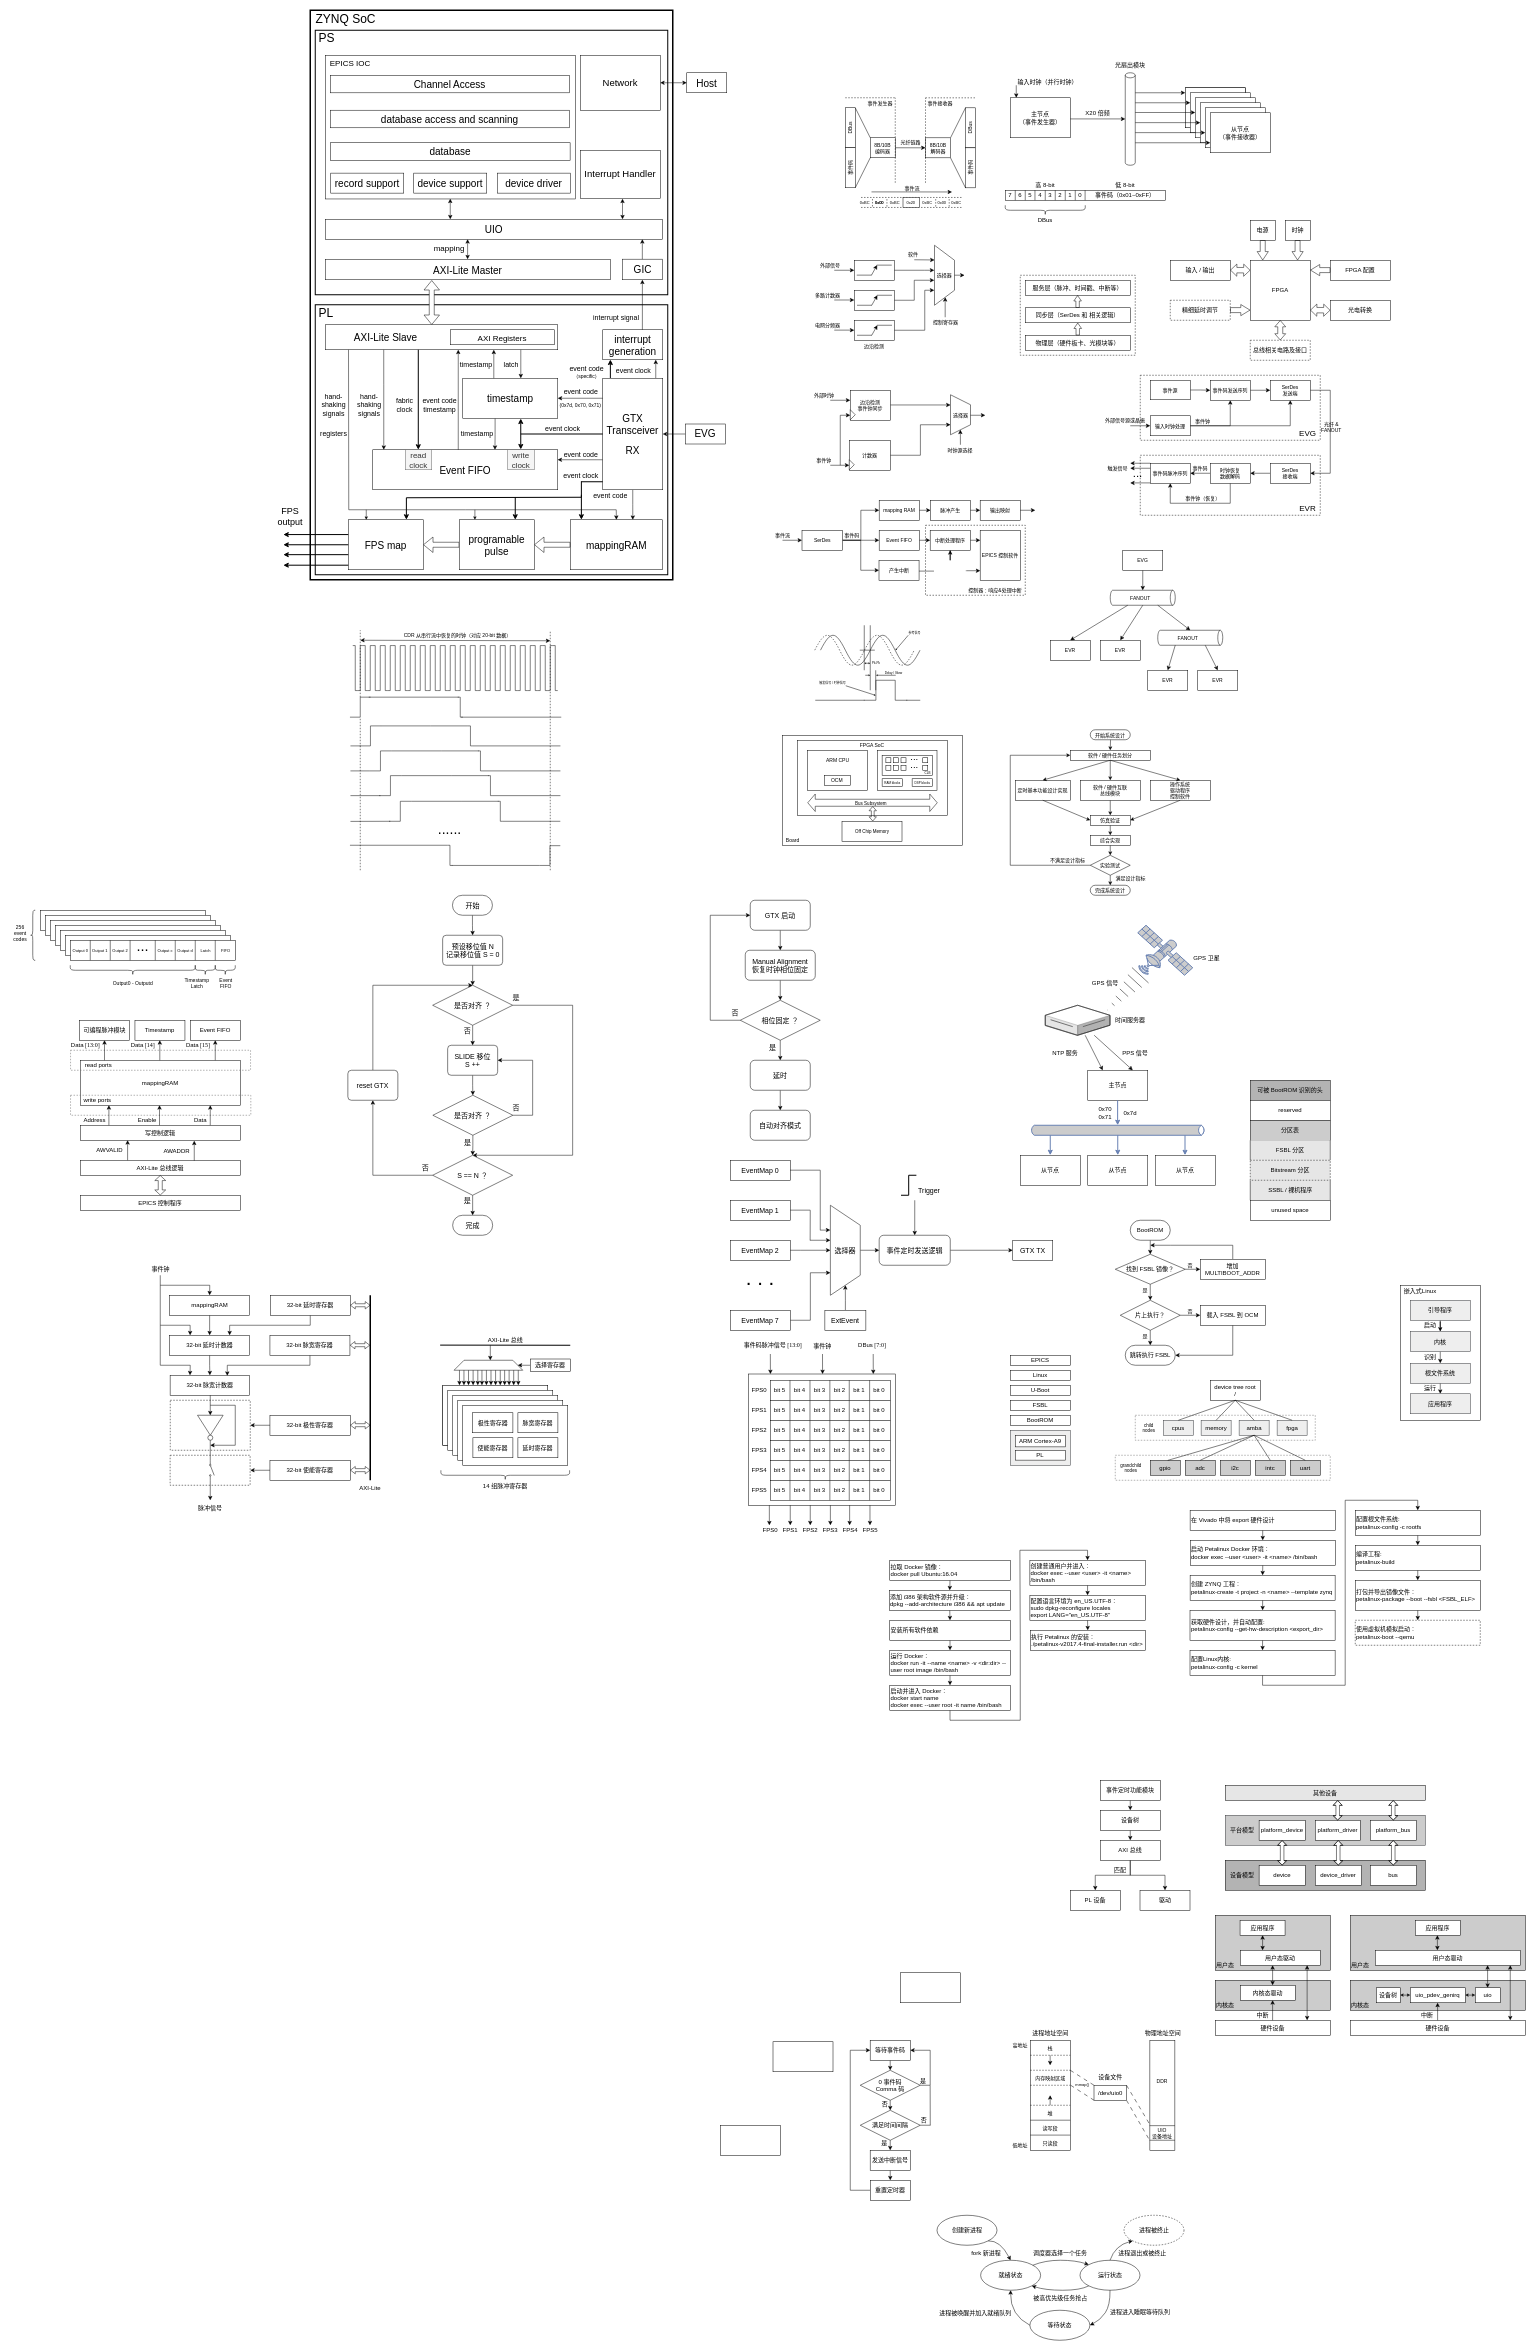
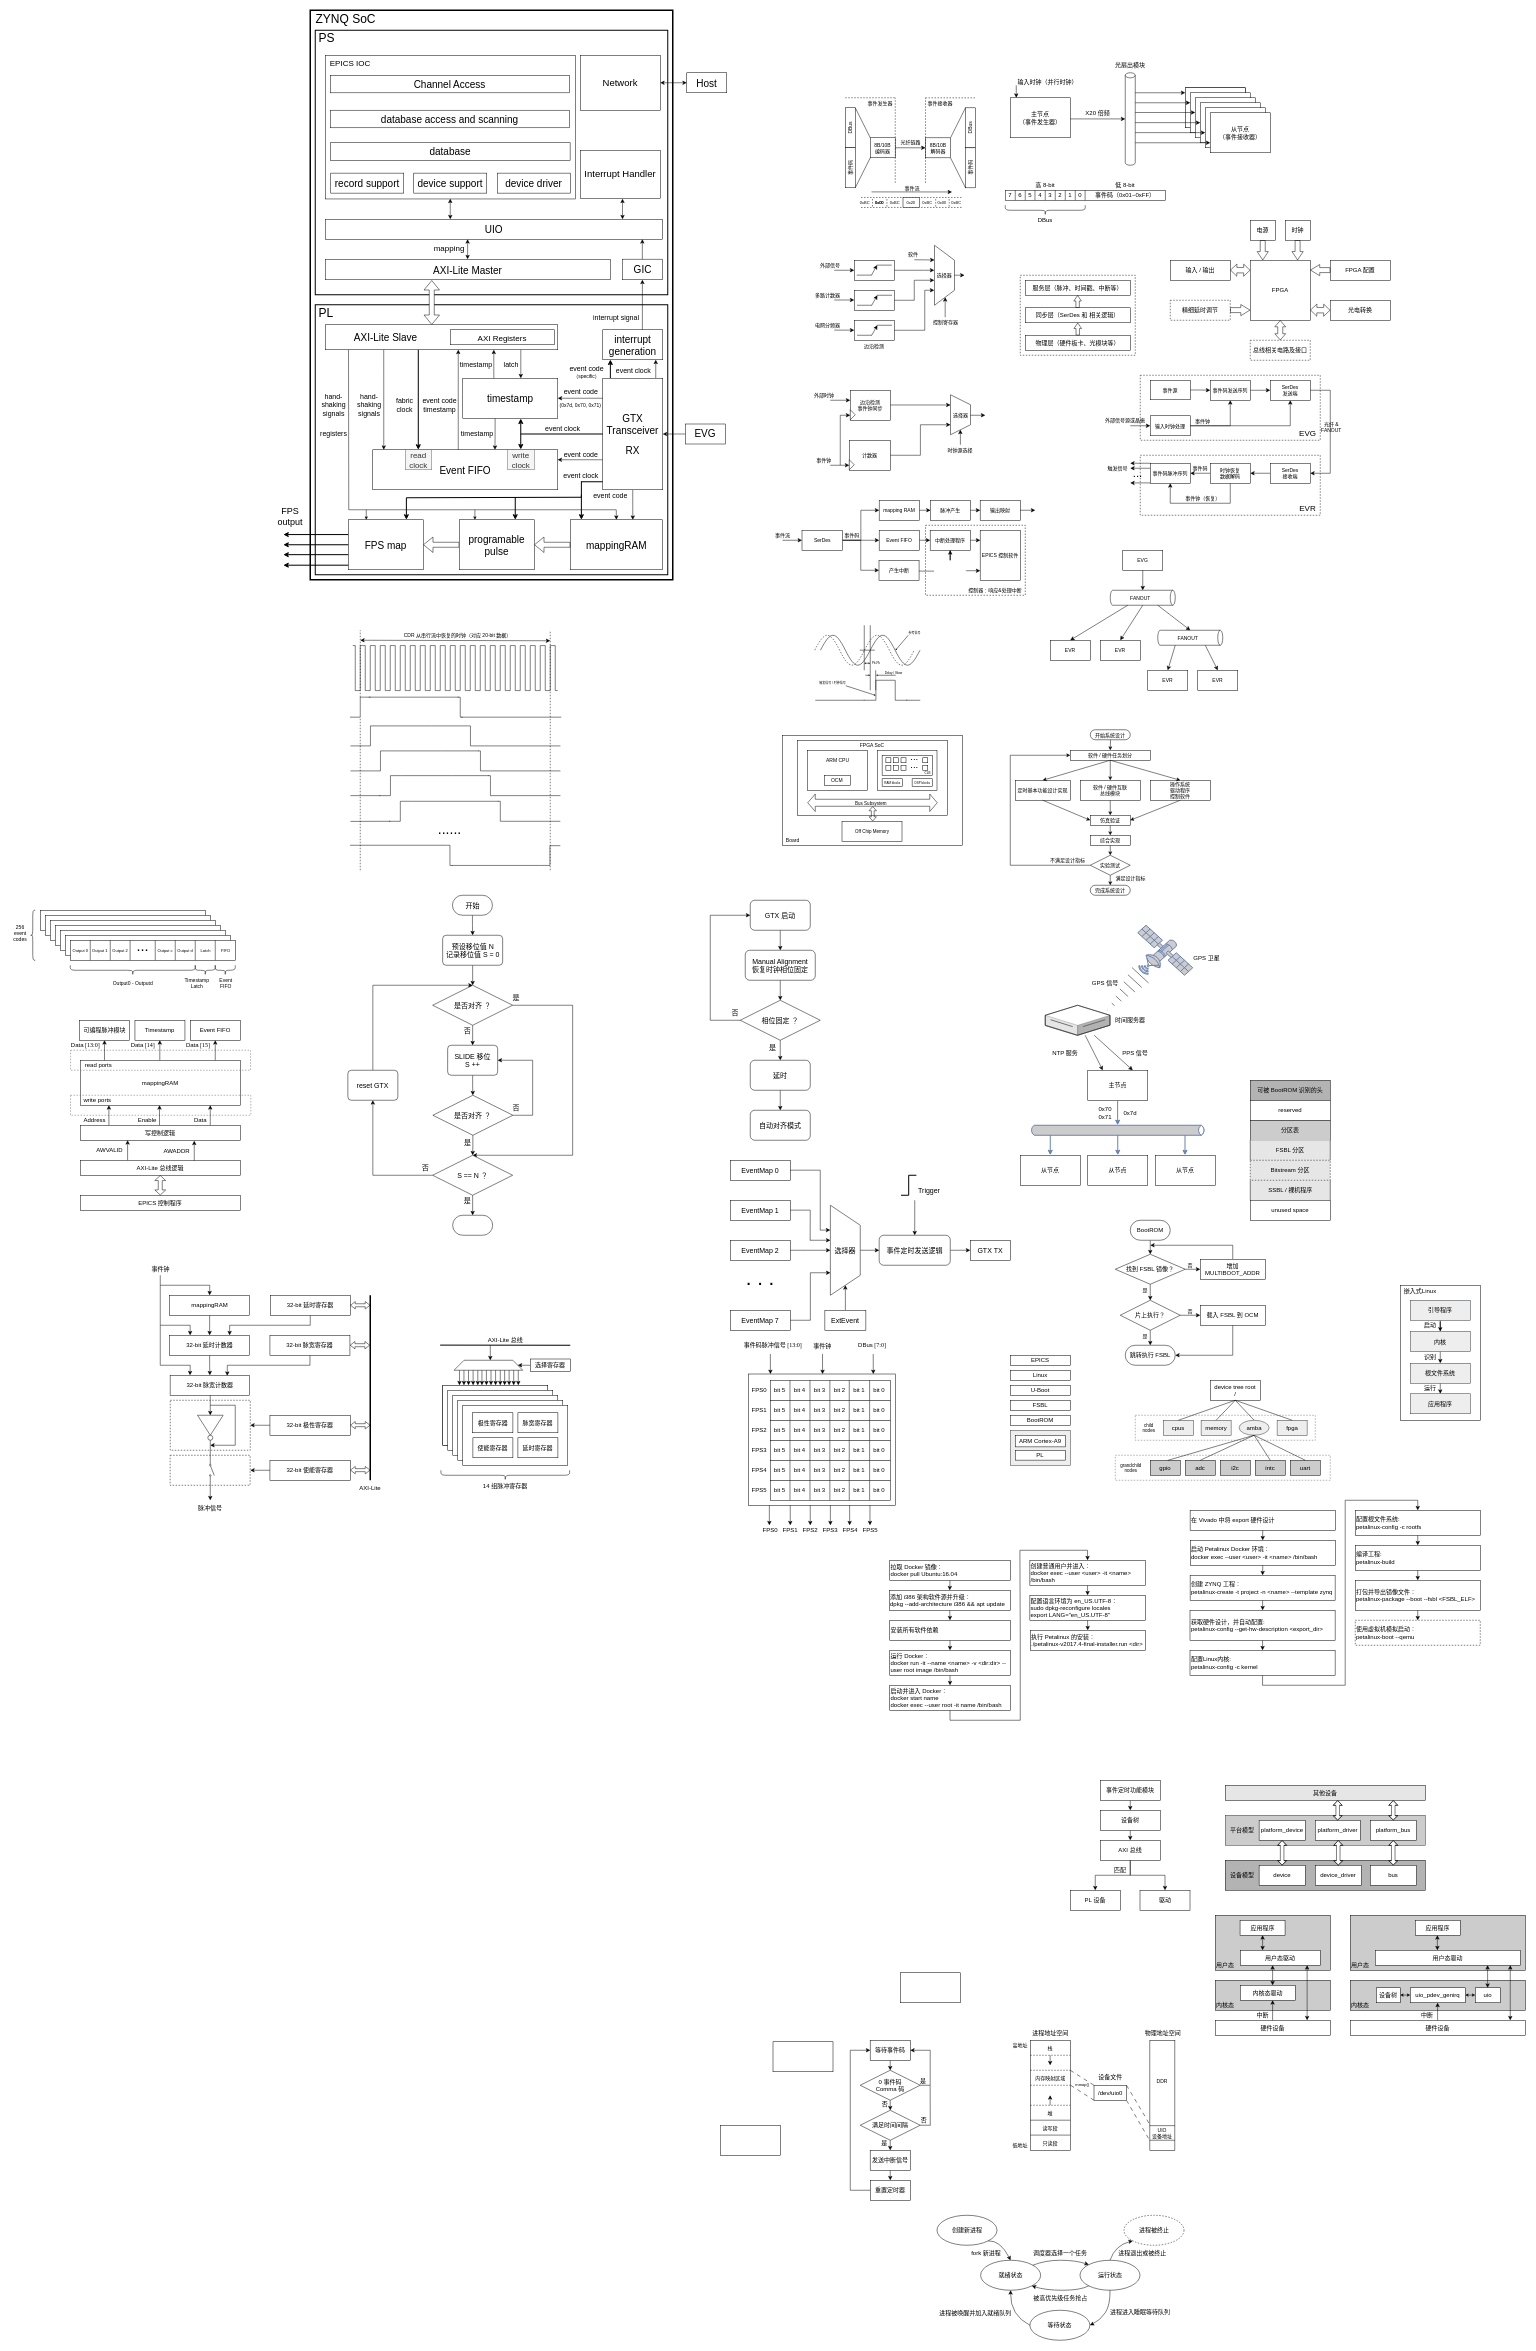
node "完成": removed
node "GTX TX": moved (1033, 1250) -> (990, 1250)
node "amba": shape rectangle -> ellipse
